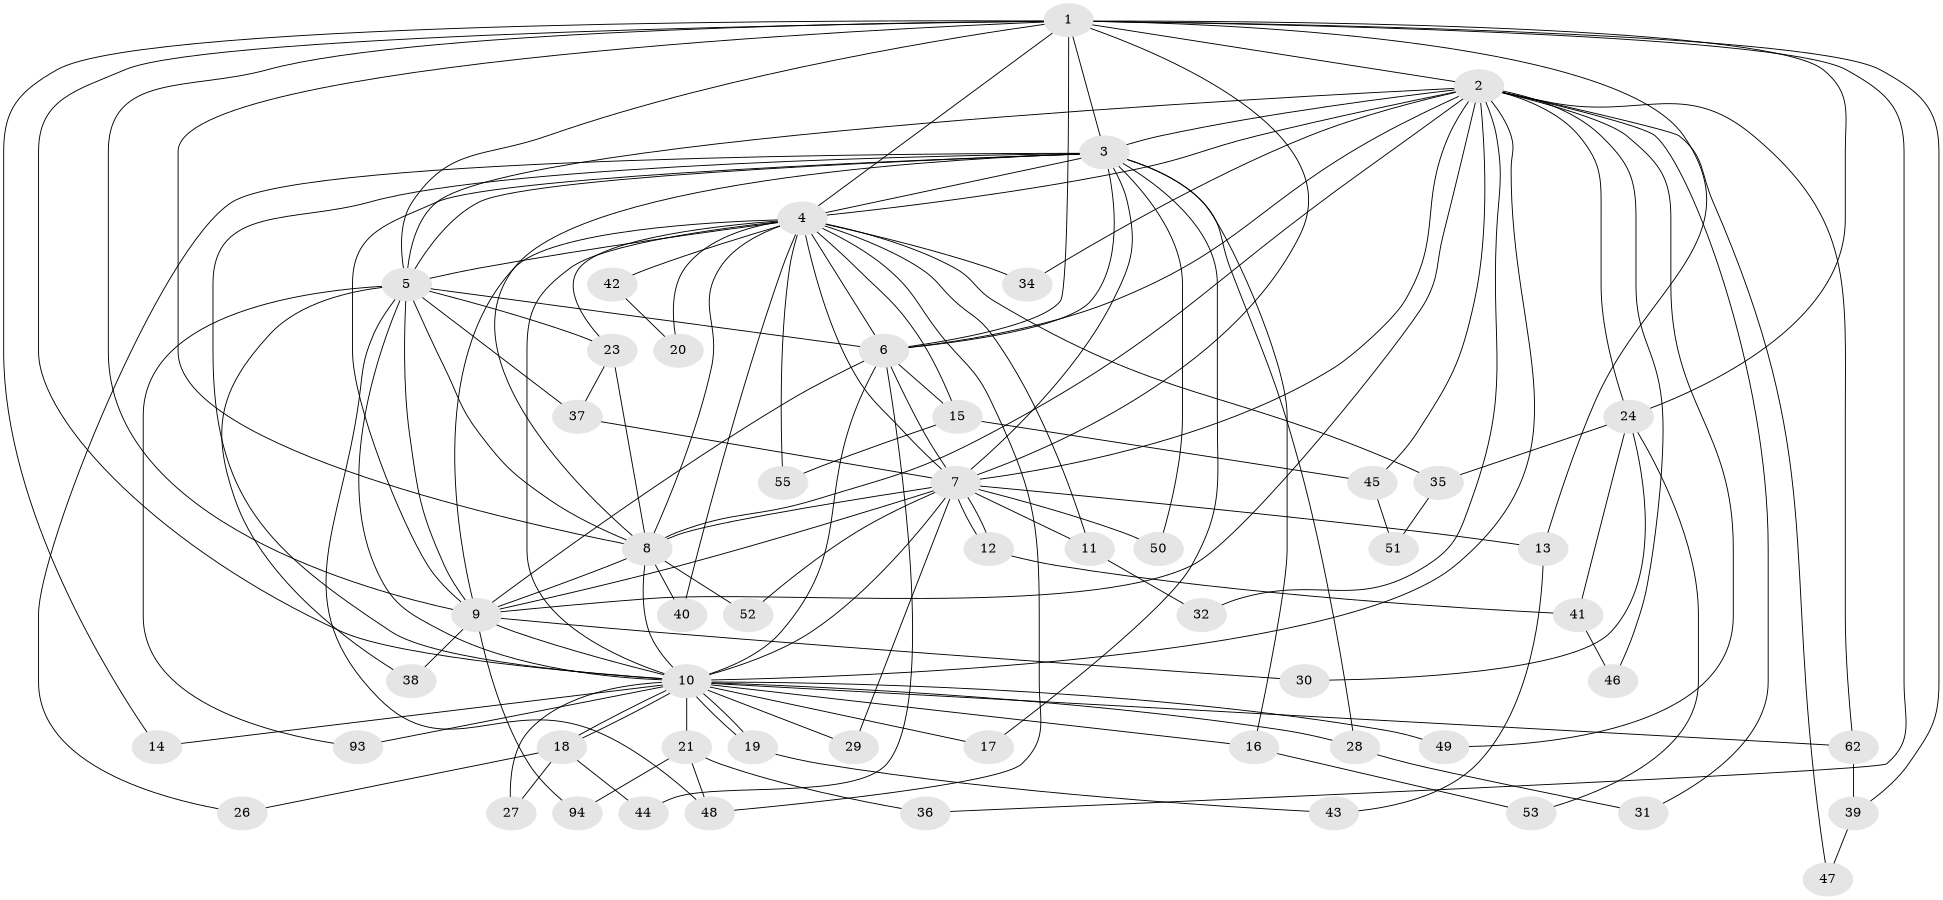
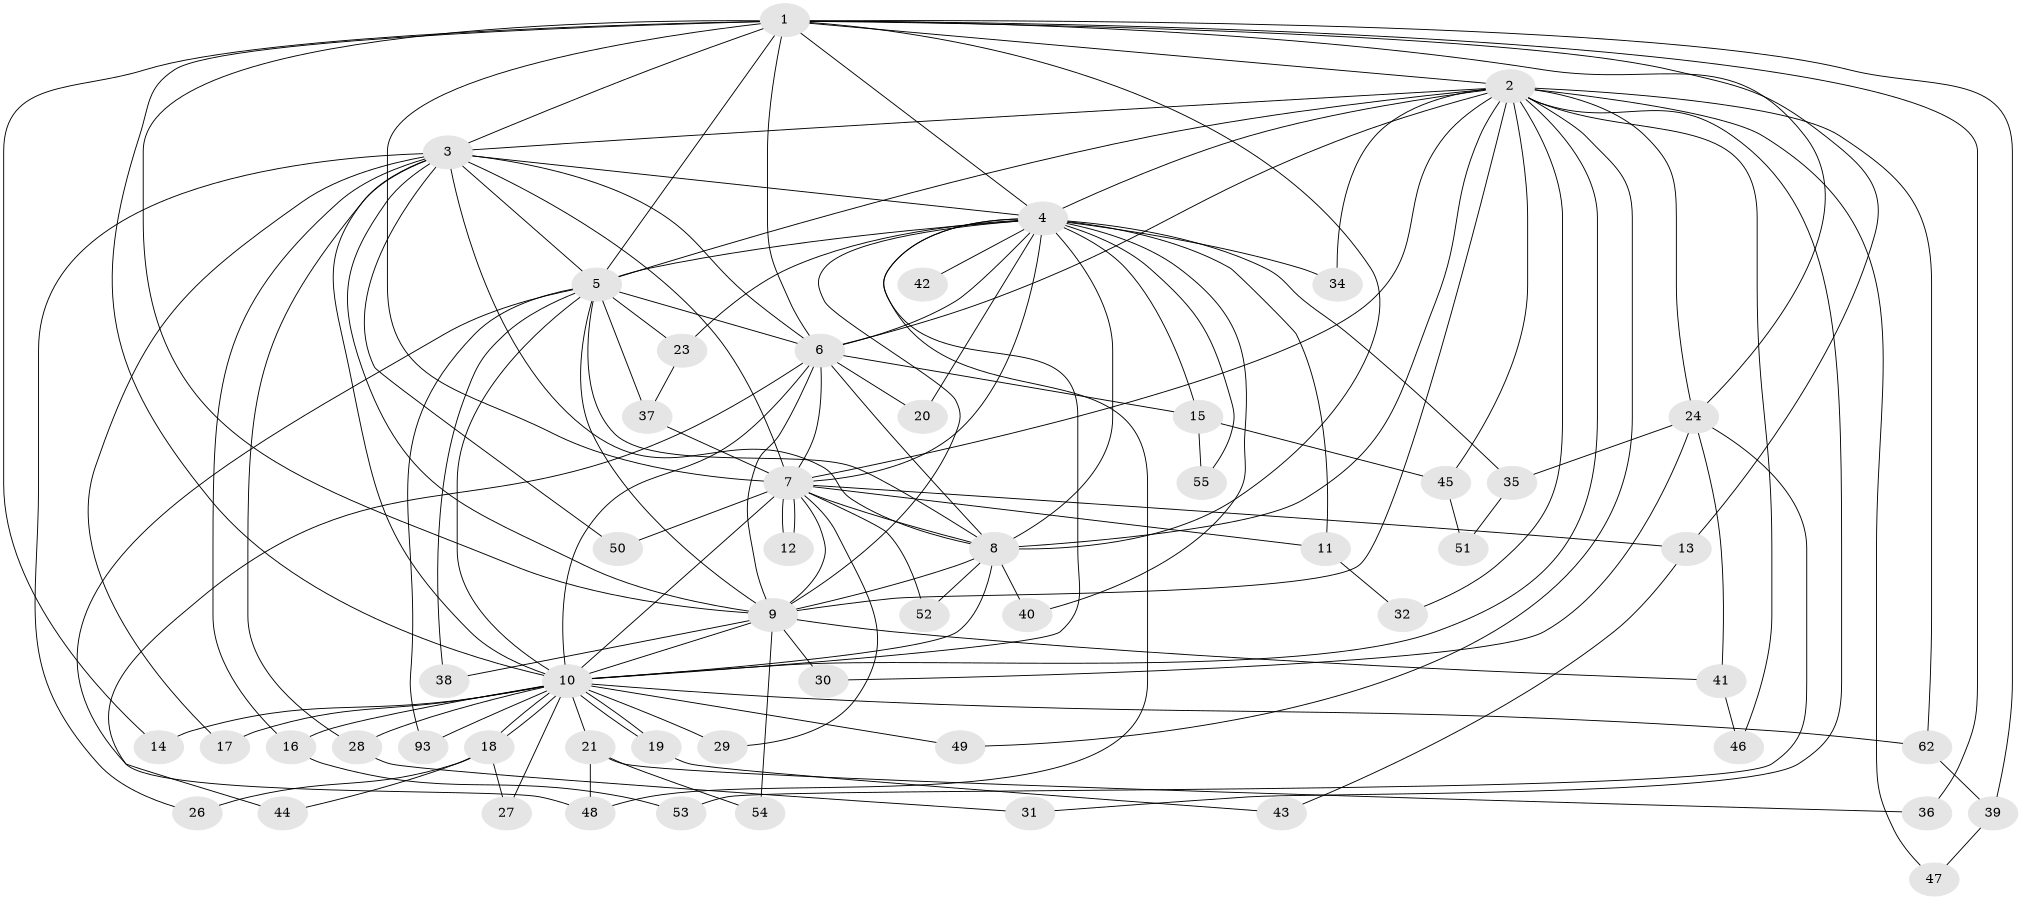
edge "42" -- "20": now "6" -- "20"
edge "23" -- "8": now "6" -- "8"
edge "12" -- "41": now "9" -- "41"
node "94": label "94" -> "54"
